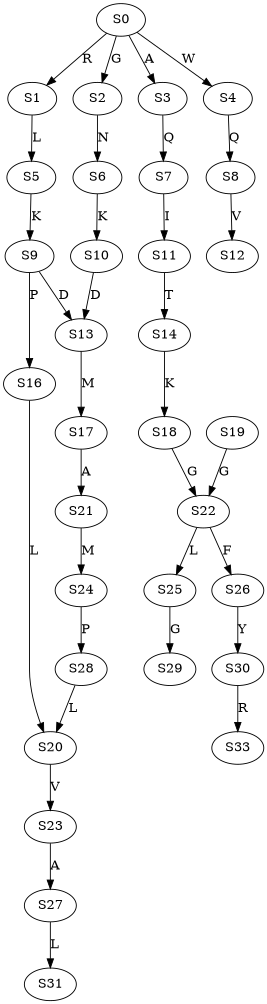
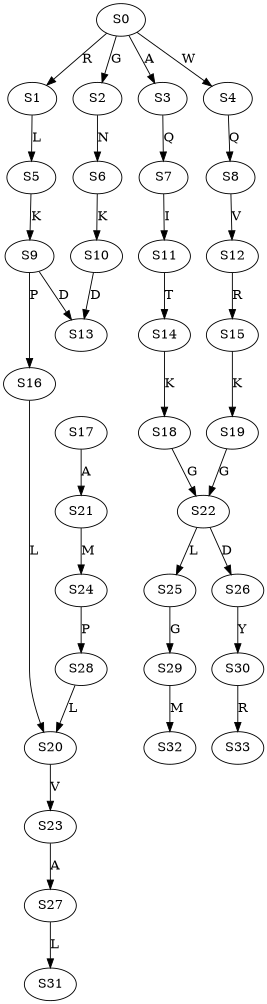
node "S15": added
edge "S13" -> "S17": removed, label "M"
edge "S22" -> "S26": label "F" -> "D"
node "S32": added
